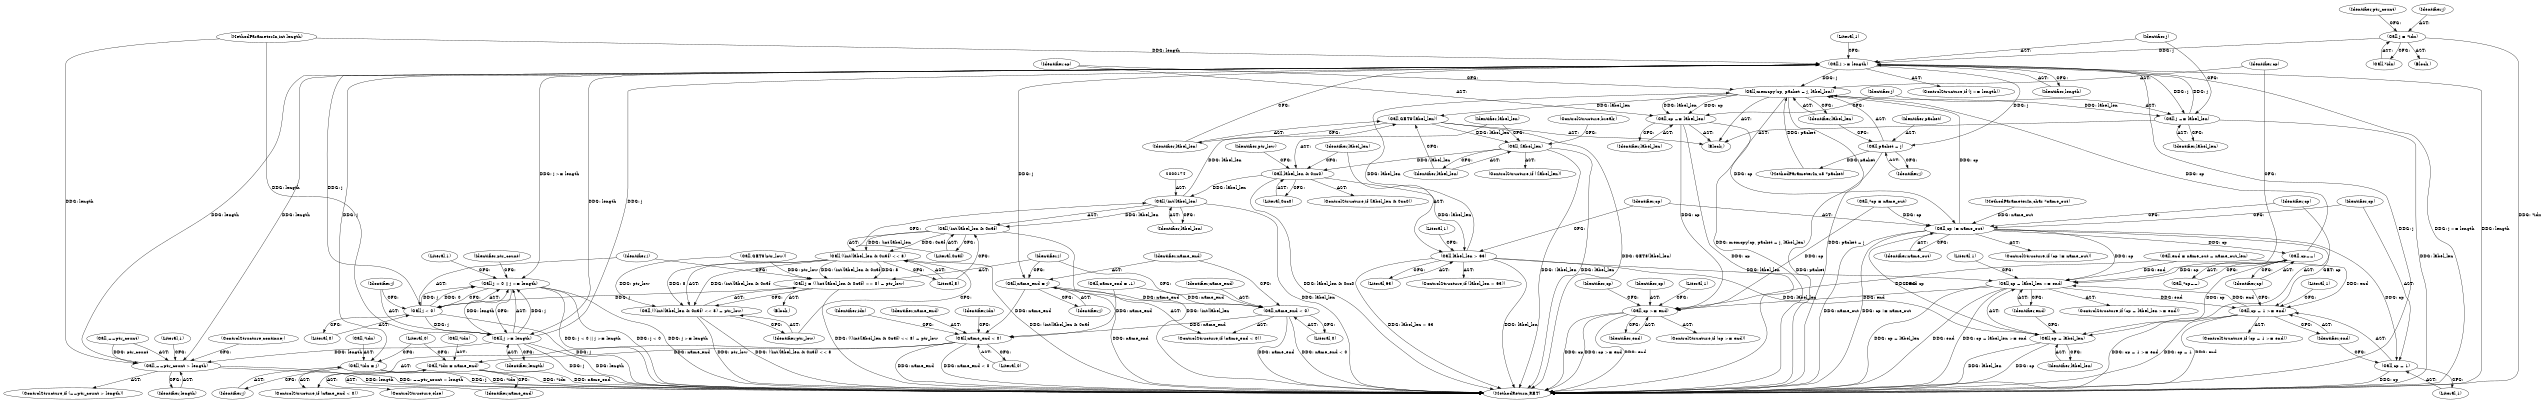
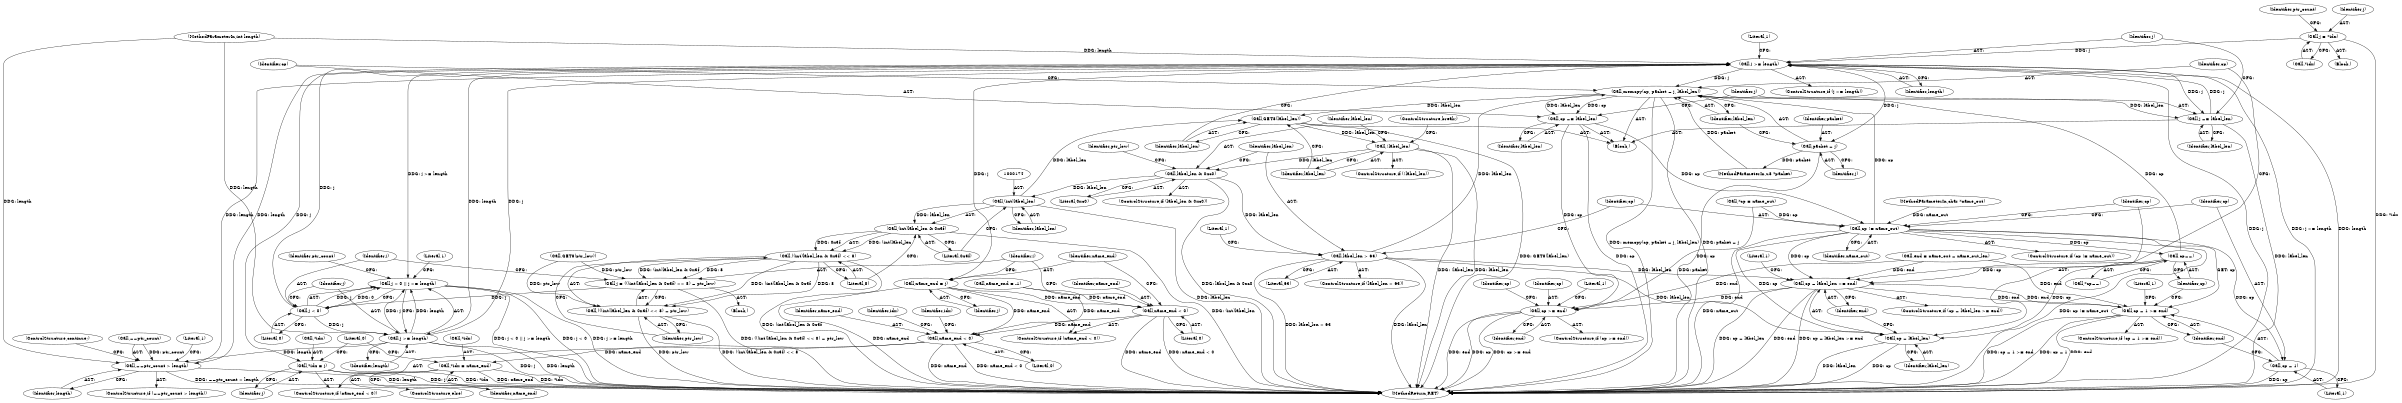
node "2000174": label "2000174" -> "1000174"
edge "(Call,j < 0)" -> "(MethodReturn,RET)": removed, label "DDG: j"
